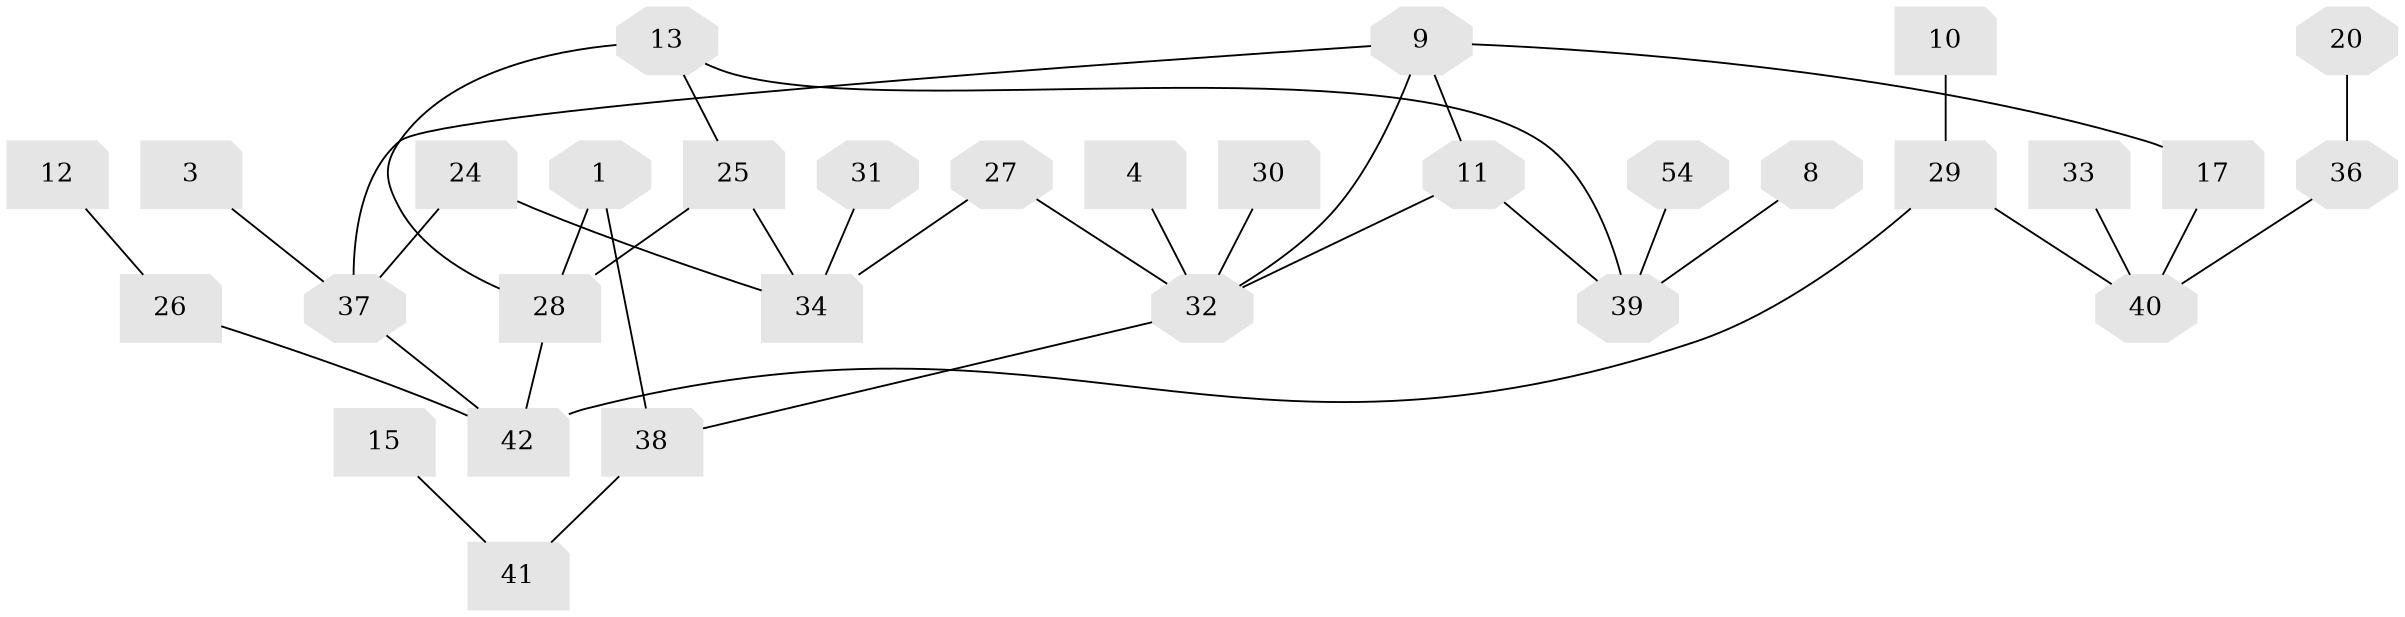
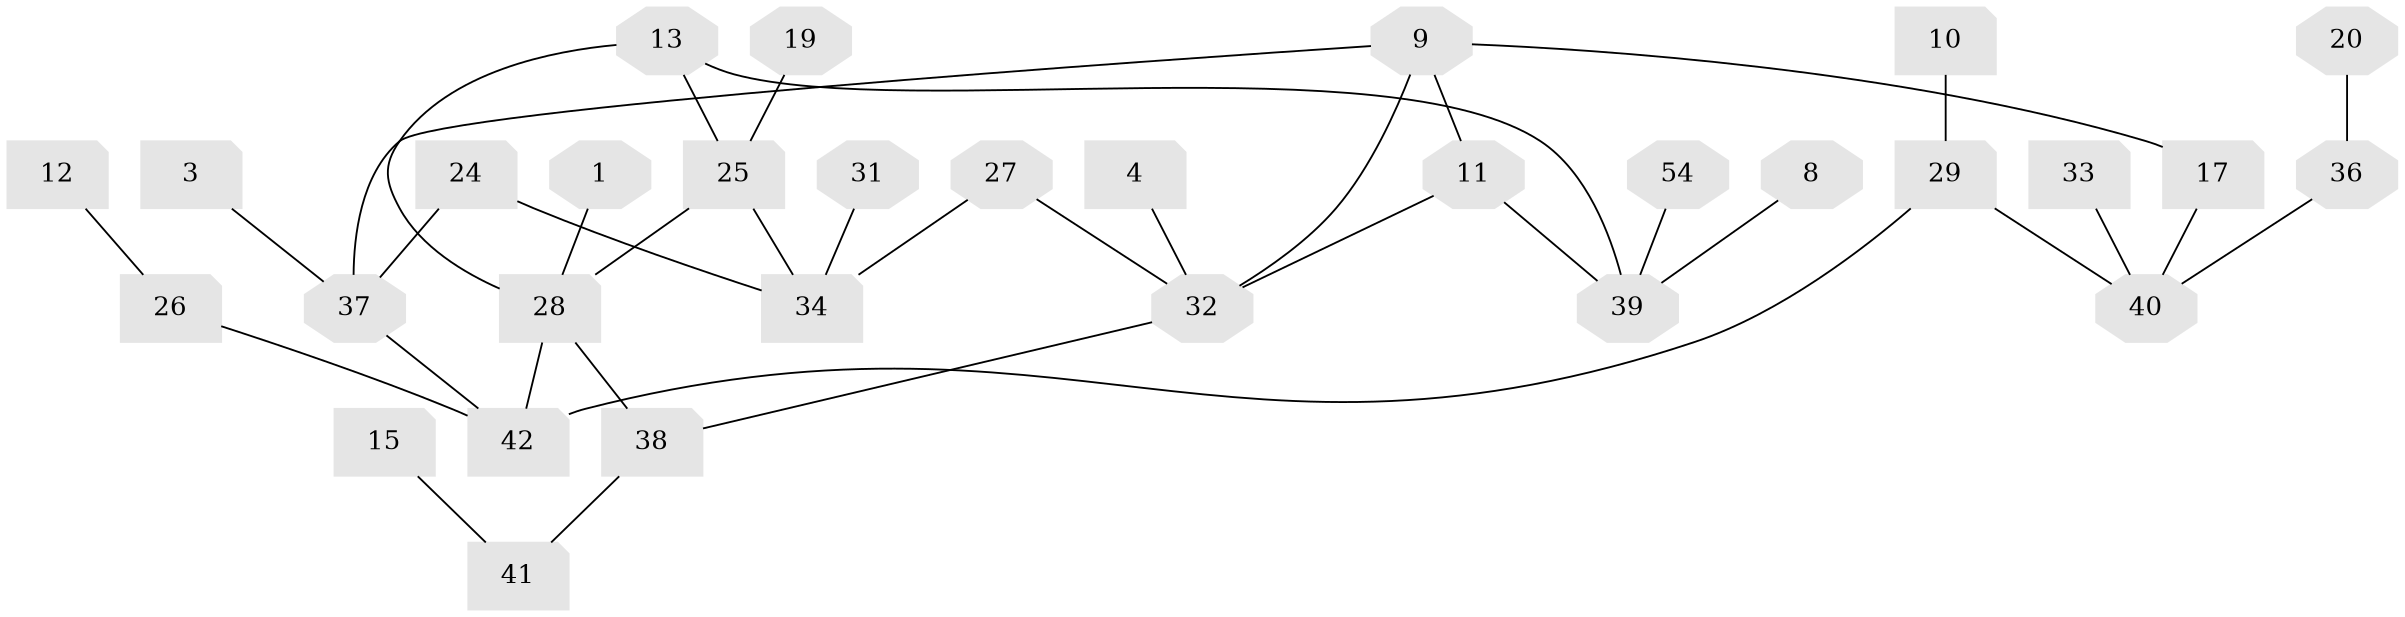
node "19": added
node "30": removed
edge "1" -- "38": now "28" -- "38"
